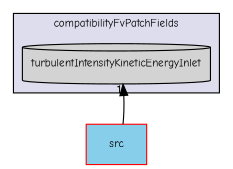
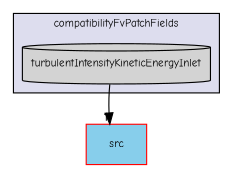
edge "src" -> "turbulentIntensityKineticEnergyInlet": reversed
